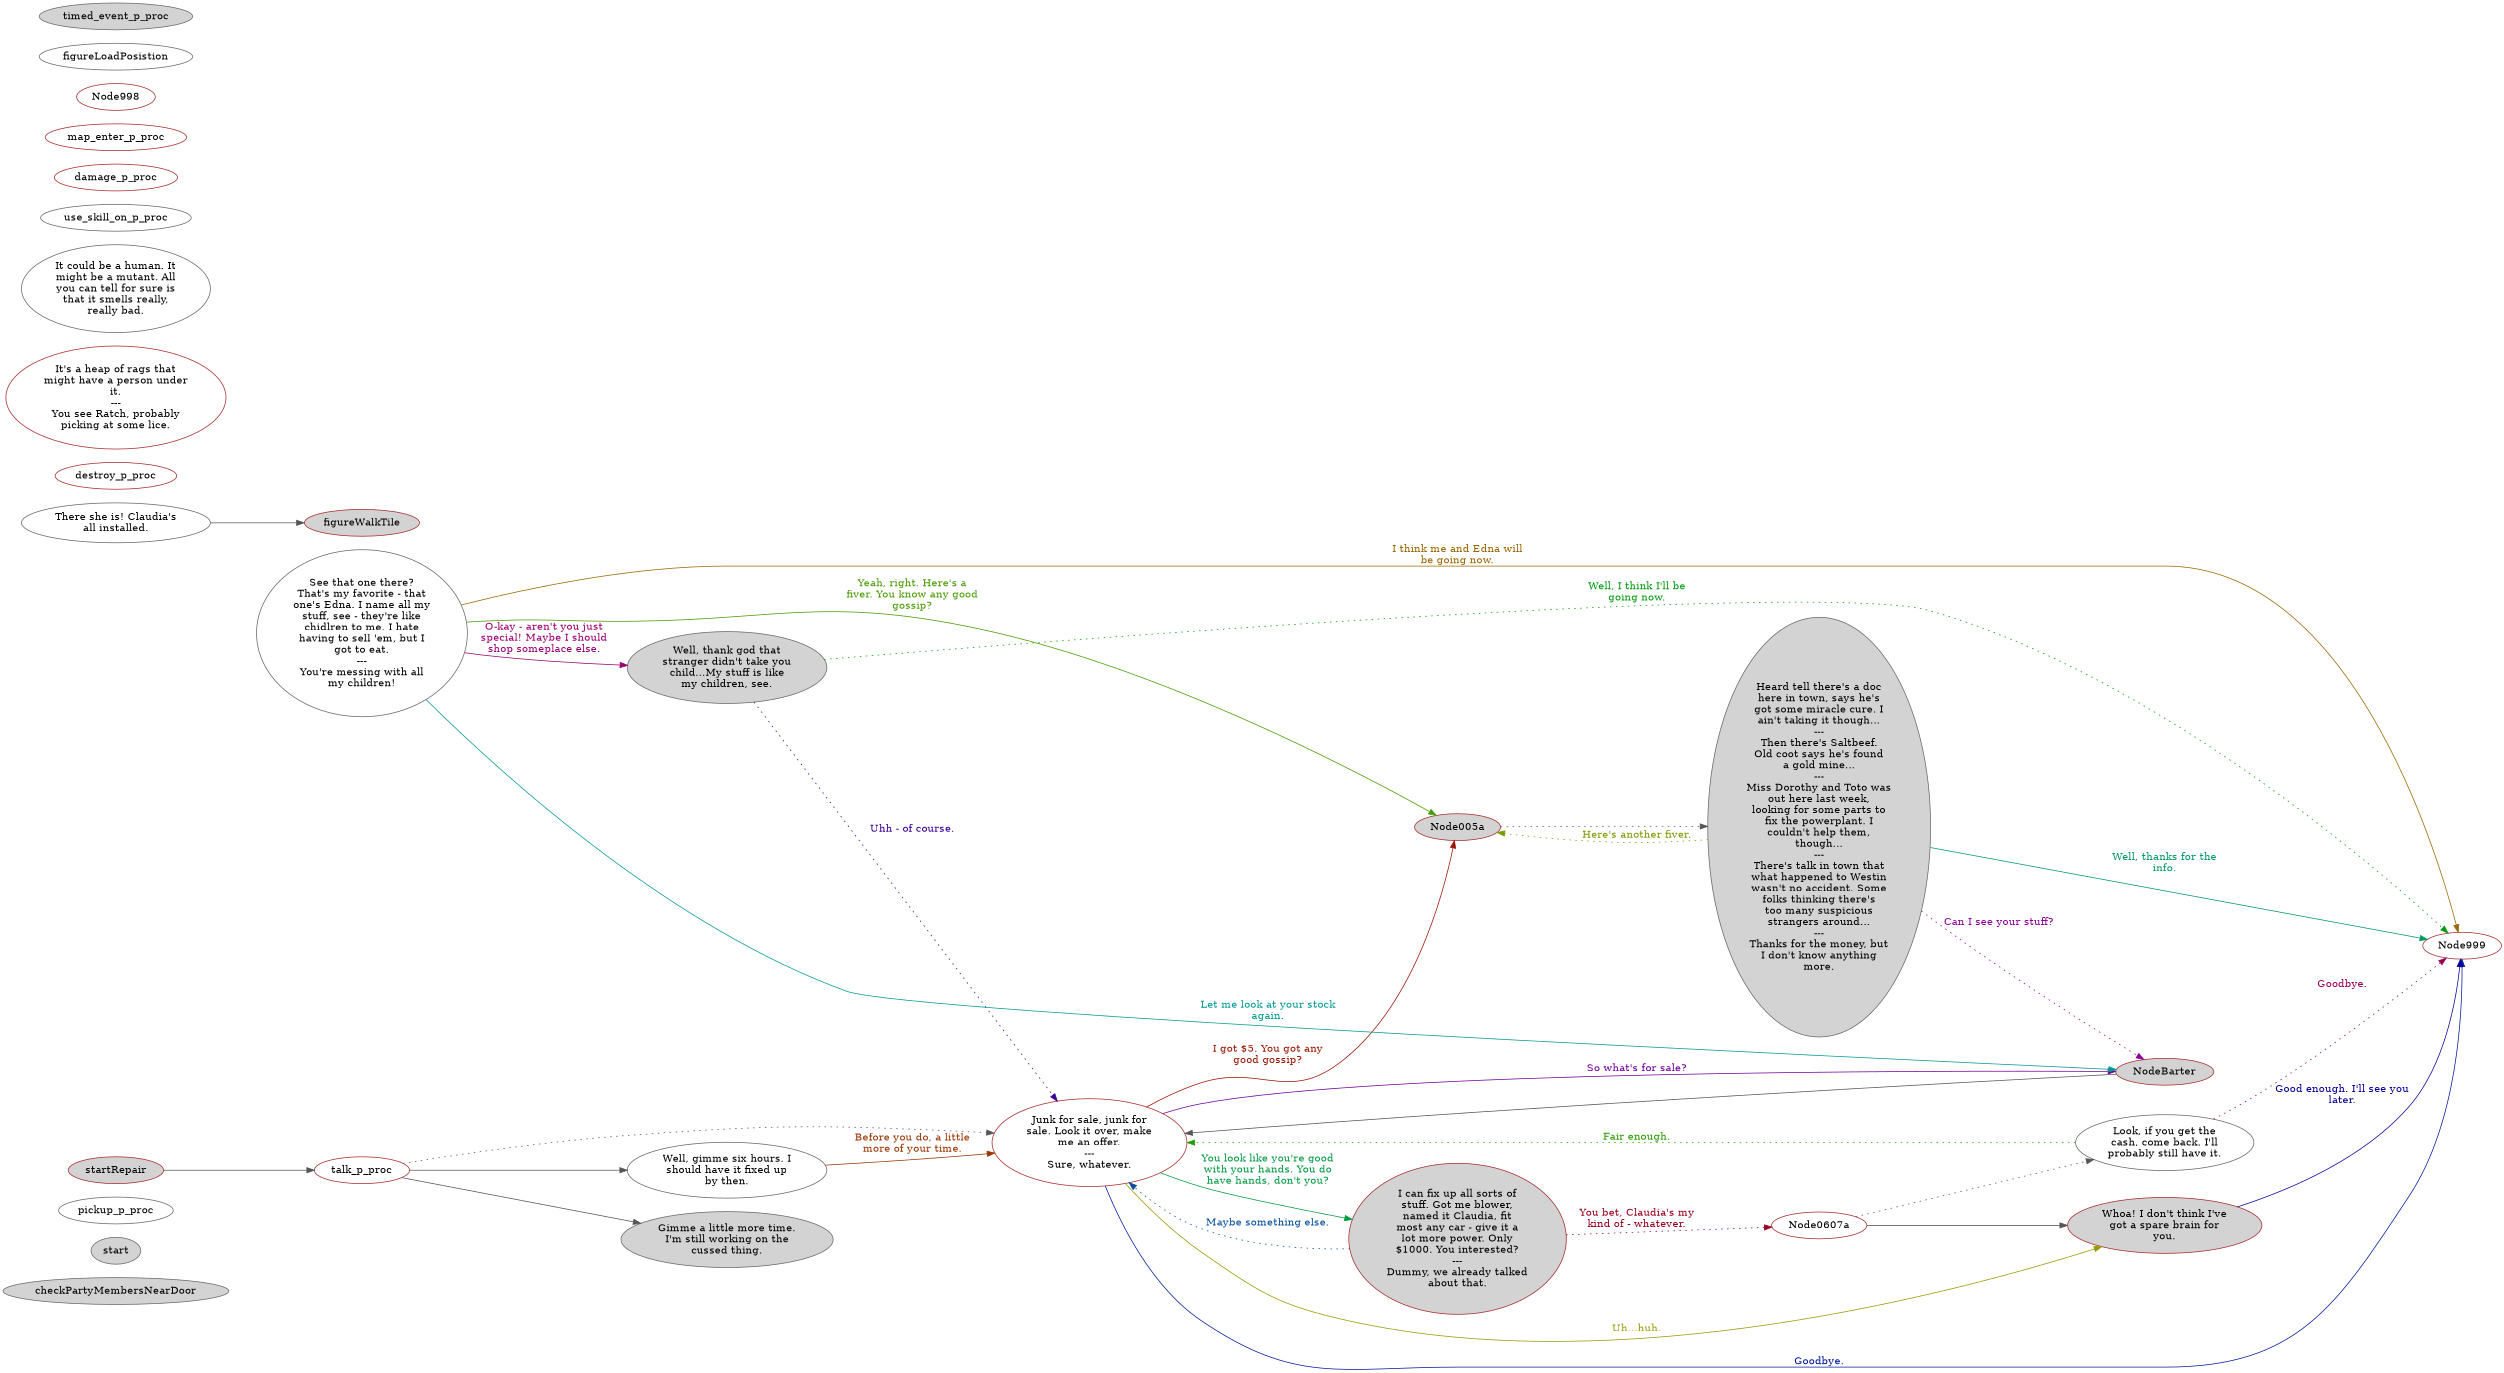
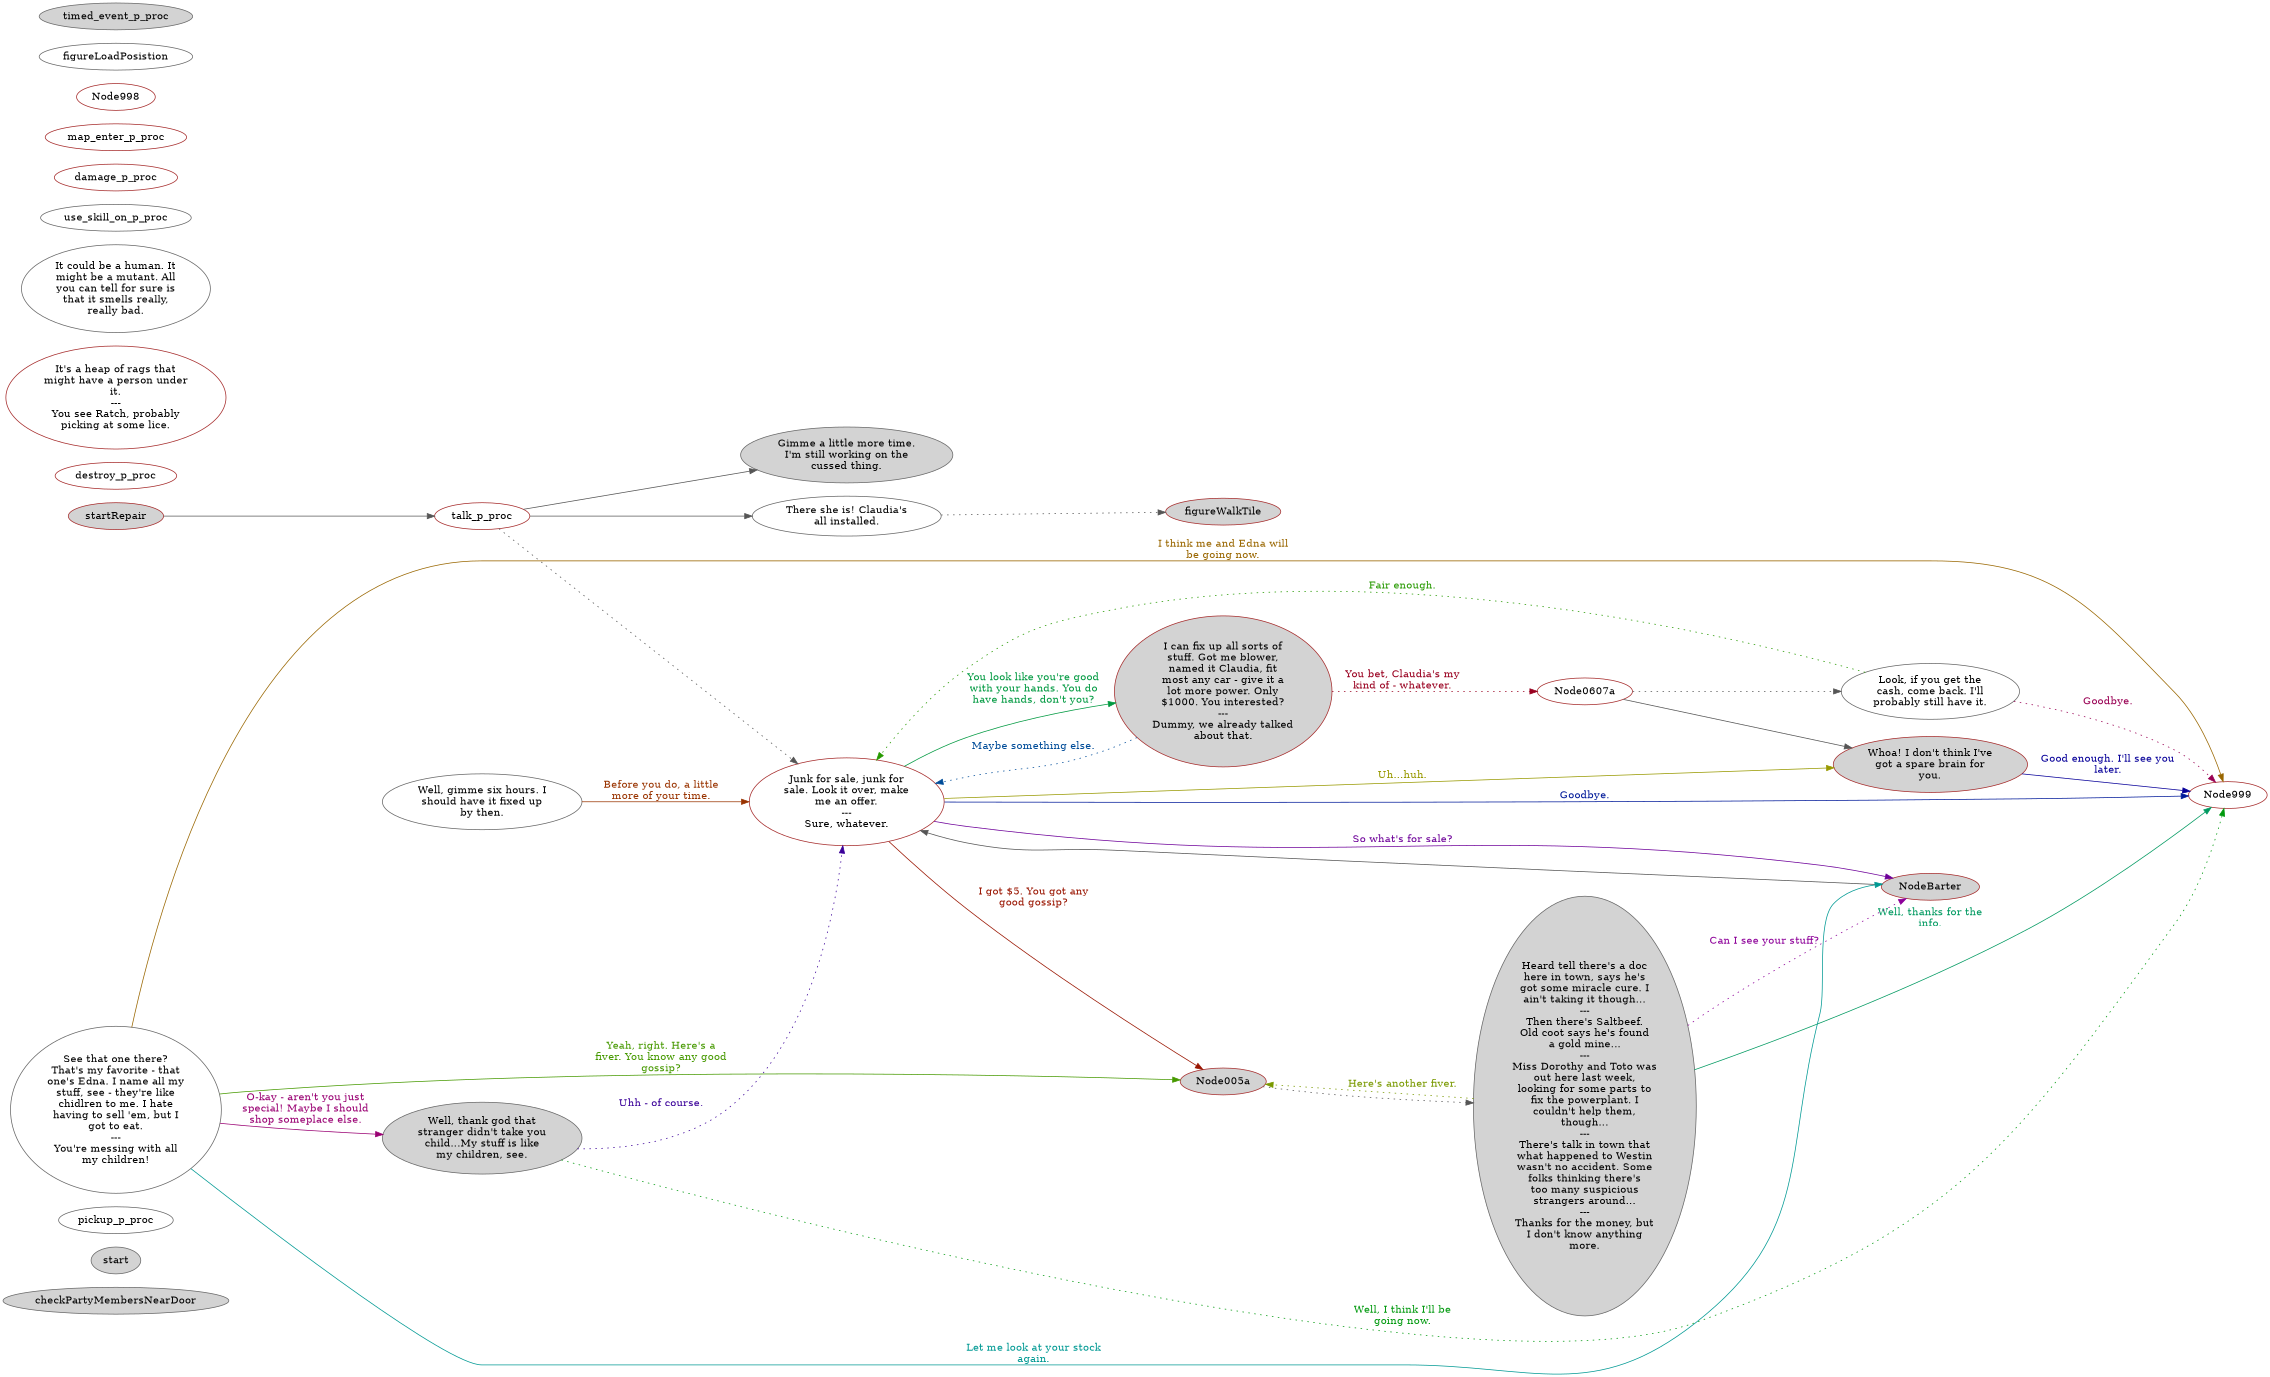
edge "There she is! Claudia's all installed." -> "figureWalkTile": style solid -> dotted
edge "talk_p_proc" -> "Well, gimme six hours. I should have it fixed up by then.": now "talk_p_proc" -> "There she is! Claudia's all installed."
